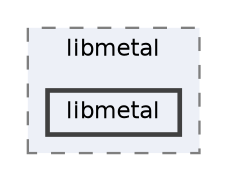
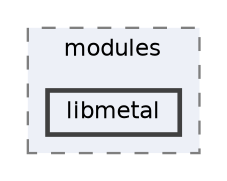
cluster "libmetal": label "libmetal" -> "modules"
